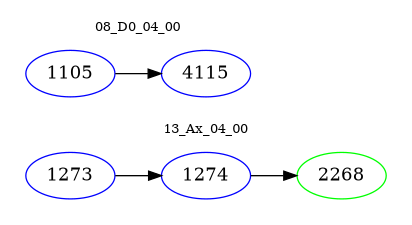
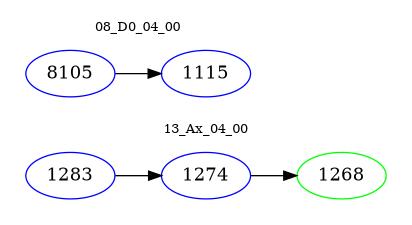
node "1105": label "1105" -> "8105"
node "4115": label "4115" -> "1115"
node "1273": label "1273" -> "1283"
node "2268": label "2268" -> "1268"
